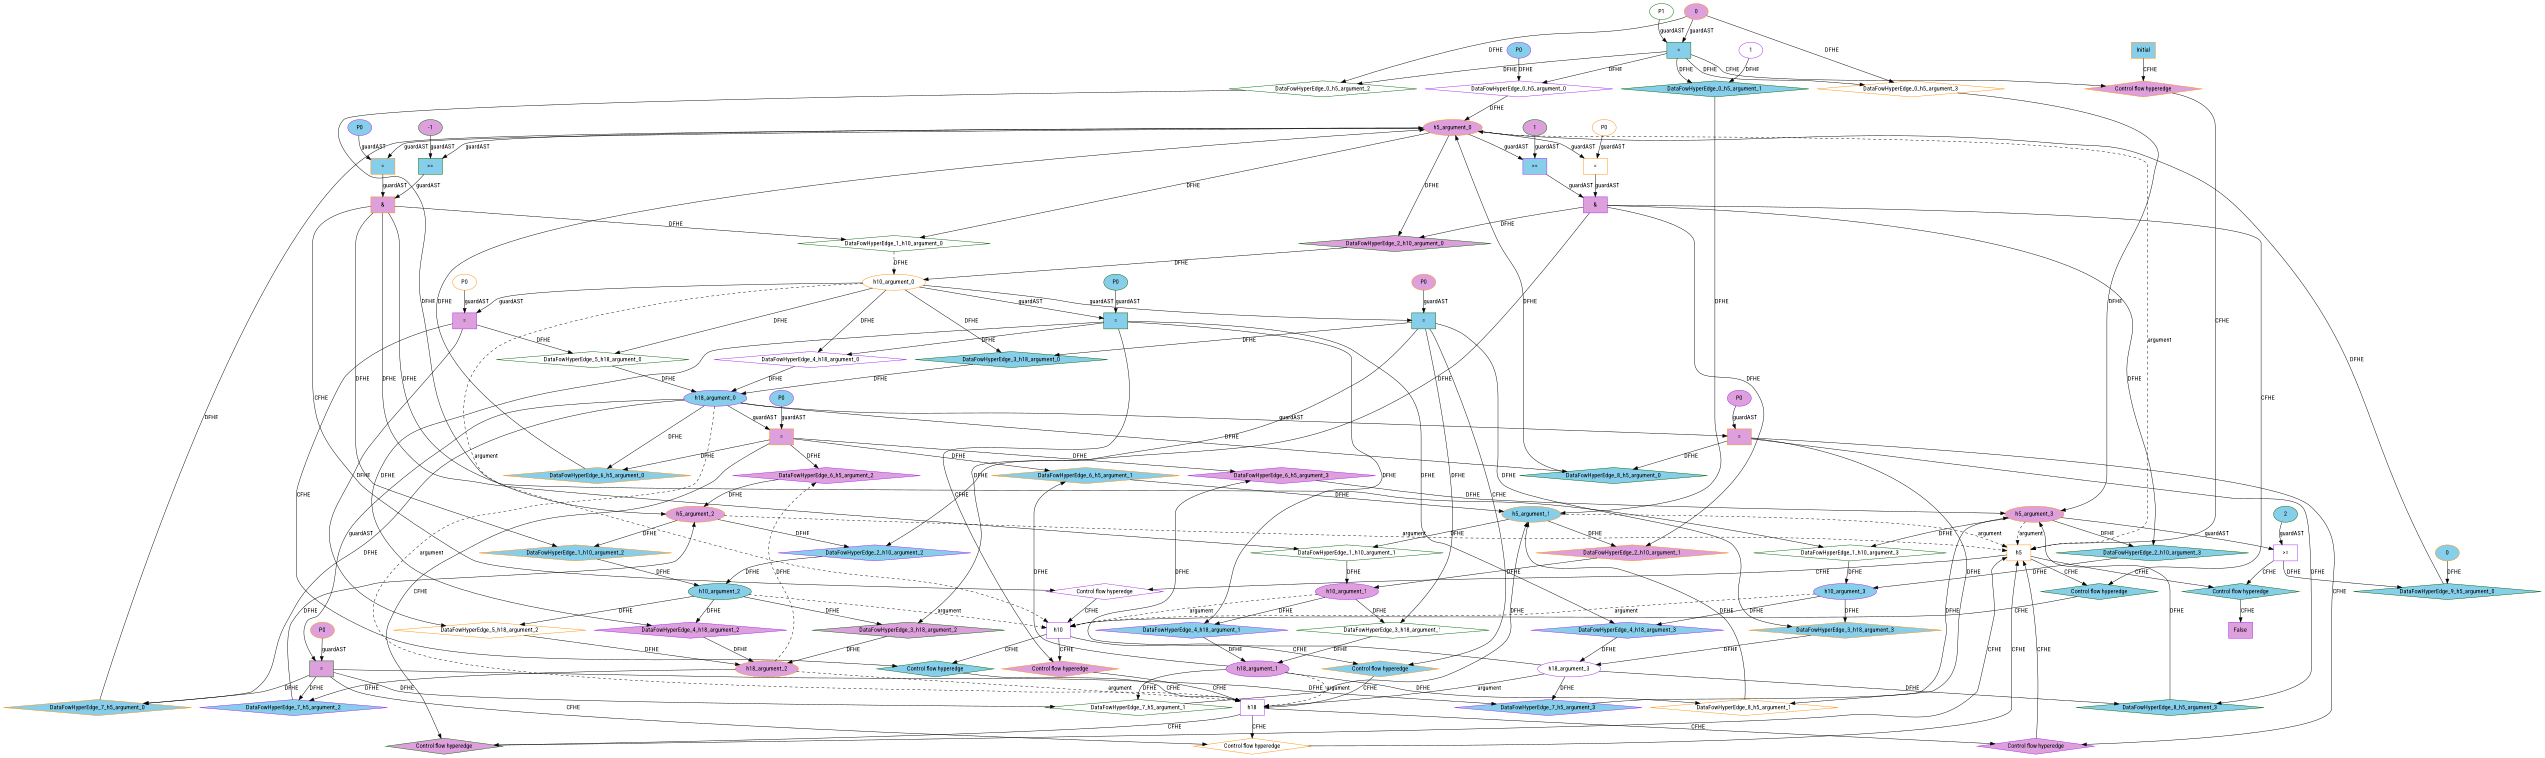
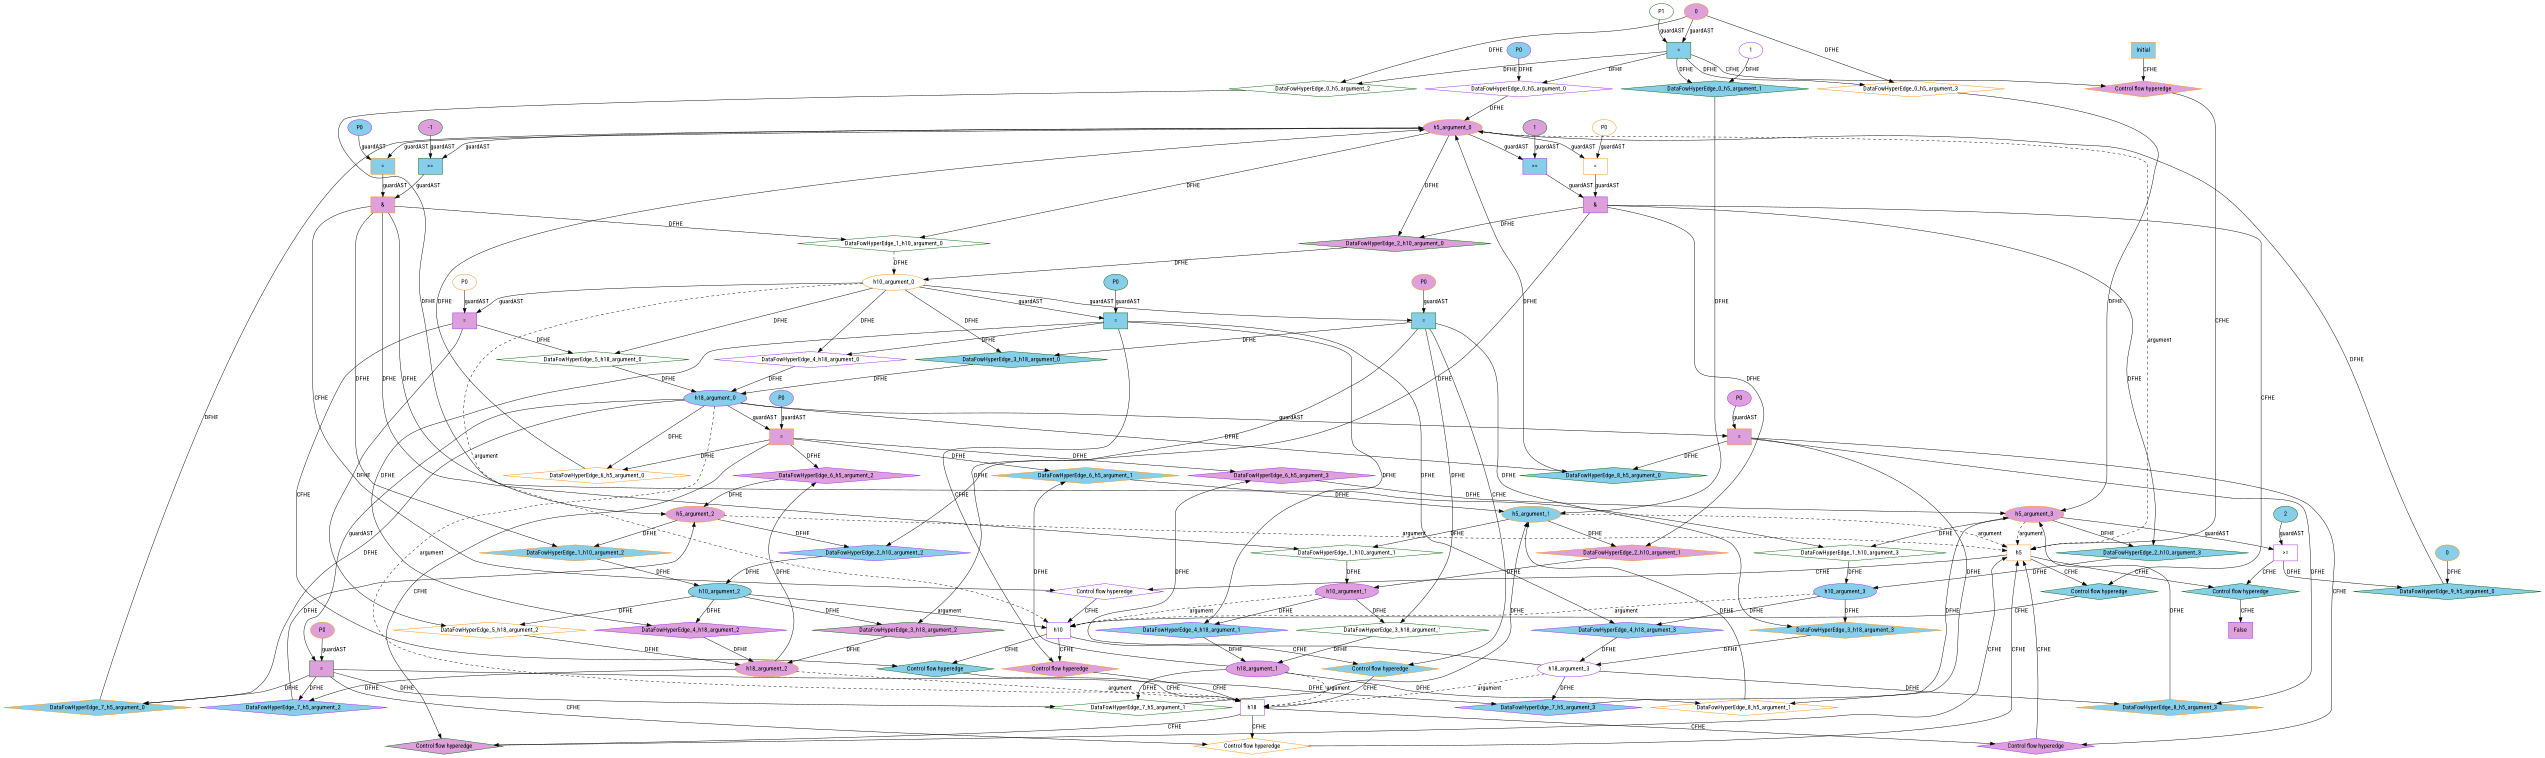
node "DataFowHyperEdge_6_h5_argument_0": fillcolor skyblue -> white
edge "h18_argument_2" -> "DataFowHyperEdge_6_h5_argument_2": style dashed -> solid
edge "h10_argument_2" -> "h10": style dashed -> solid
edge "h18_argument_3" -> "h18": style solid -> dashed
node "DataFowHyperEdge_8_h5_argument_3": color darkgreen -> darkorange
